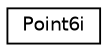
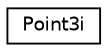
node "Point6i": label "Point6i" -> "Point3i"
